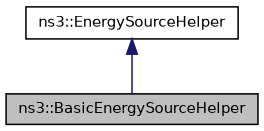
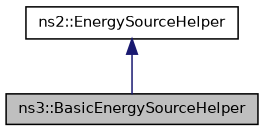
node "ns3::EnergySourceHelper": label "ns3::EnergySourceHelper" -> "ns2::EnergySourceHelper"
